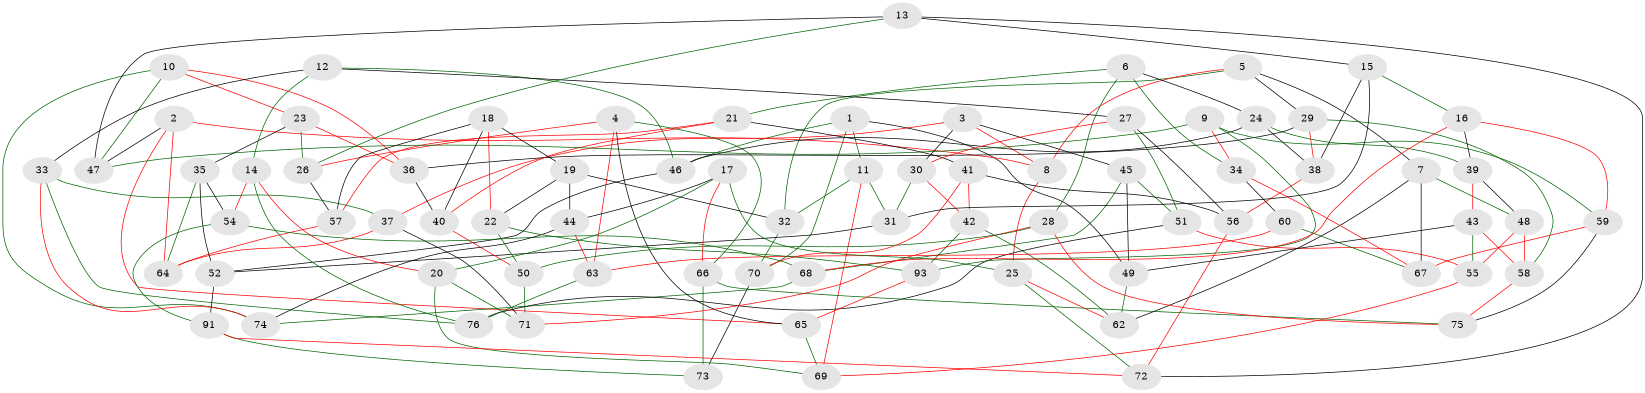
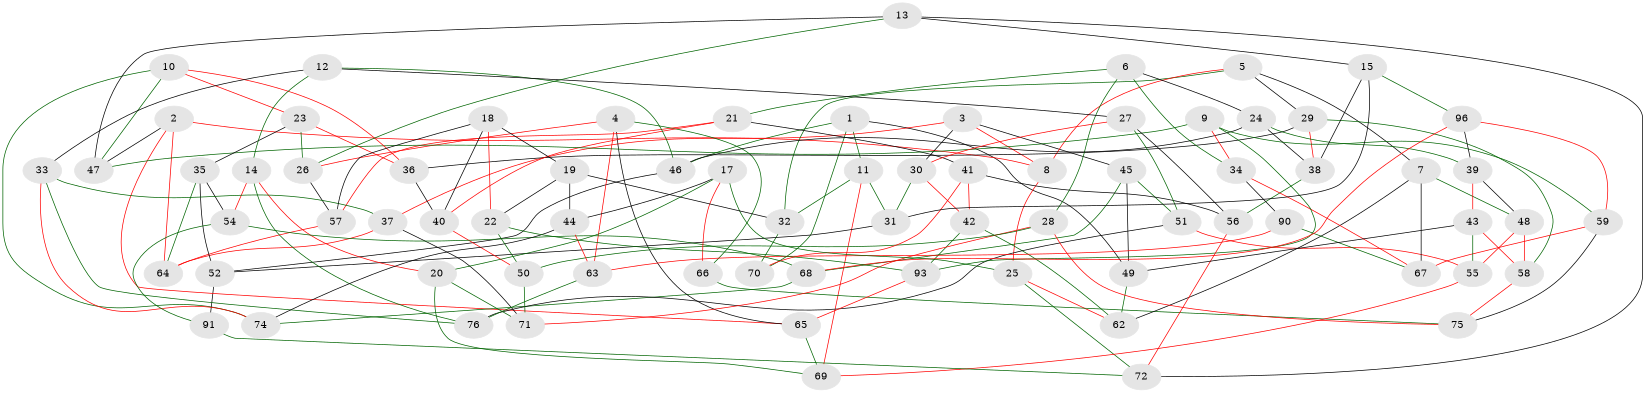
node "16": label "16" -> "96"
edge "38" -- "56": color red -> darkgreen
node "60": label "60" -> "90"
edge "91" -- "72": color red -> darkgreen
node "73": removed
